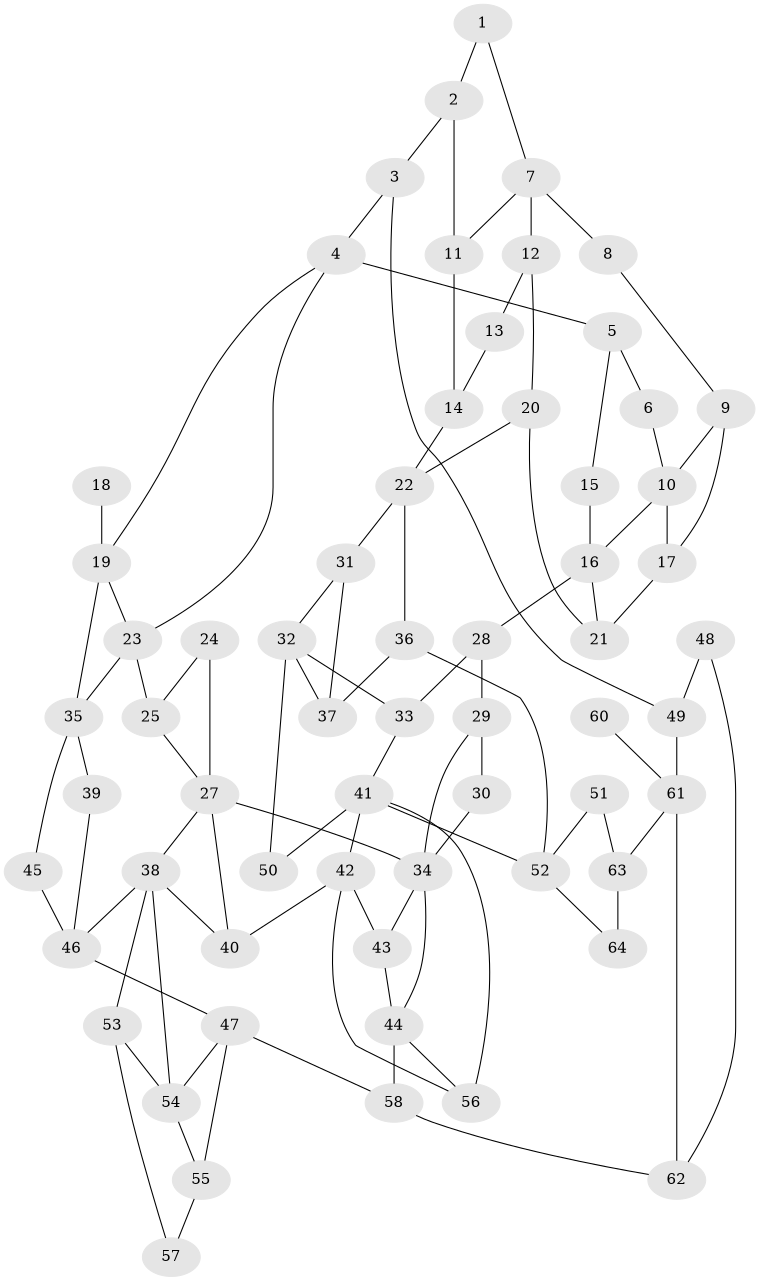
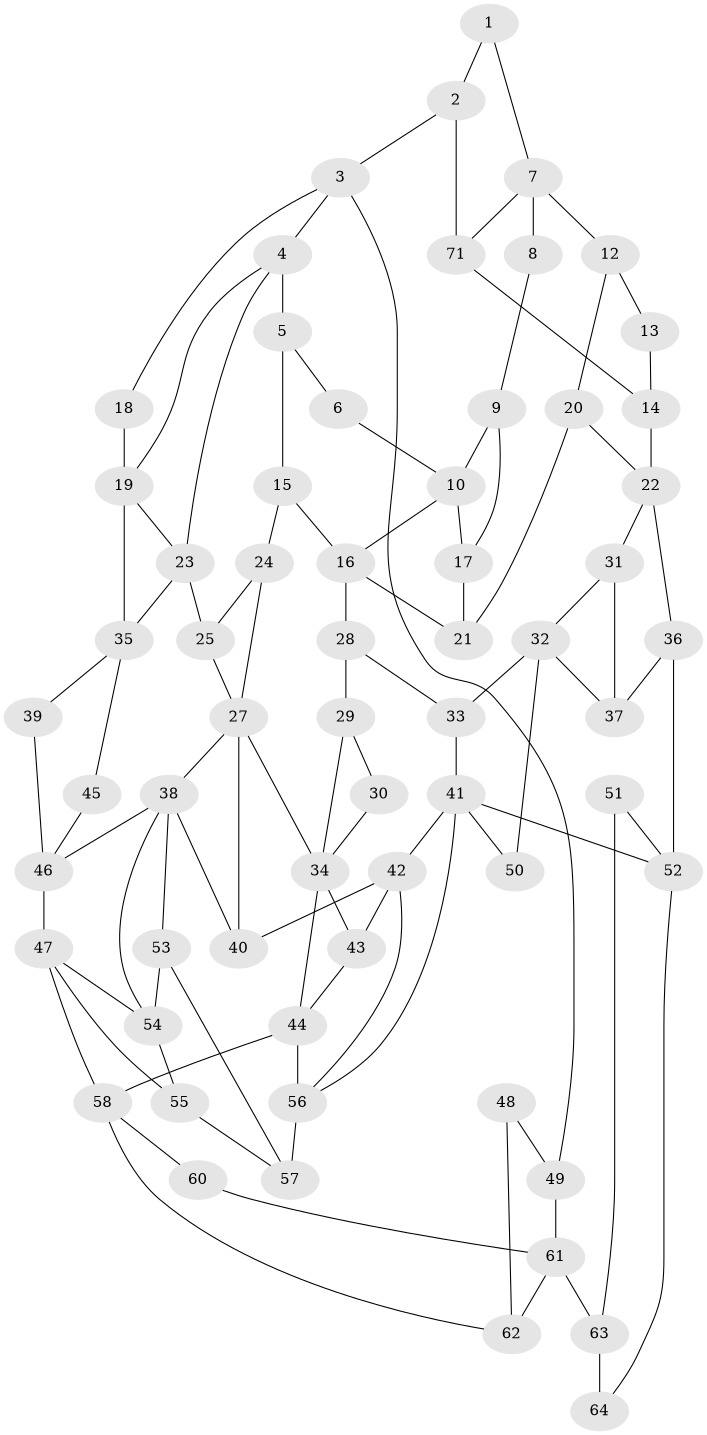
node "11": label "11" -> "71"
edge "3" -- "18": added
edge "15" -- "24": added
edge "58" -- "60": added
edge "56" -- "57": added
